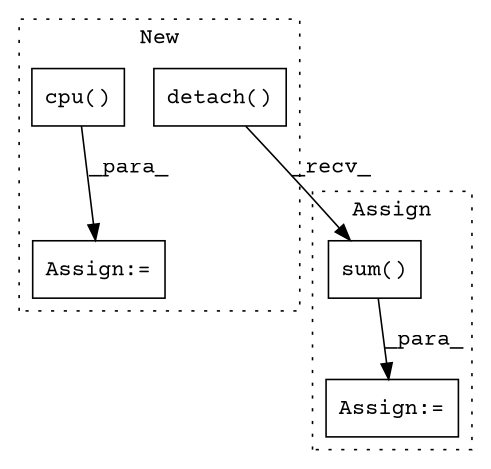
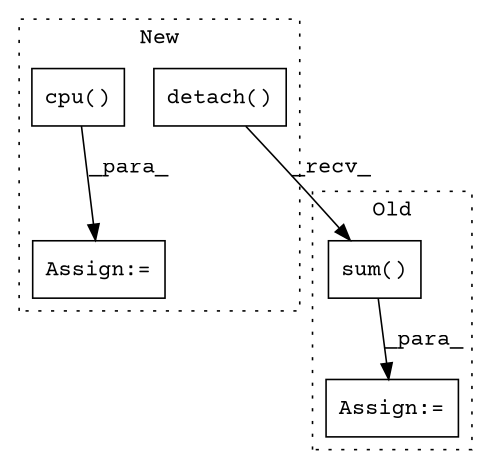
cluster "Assign": label "Assign" -> "Old"
